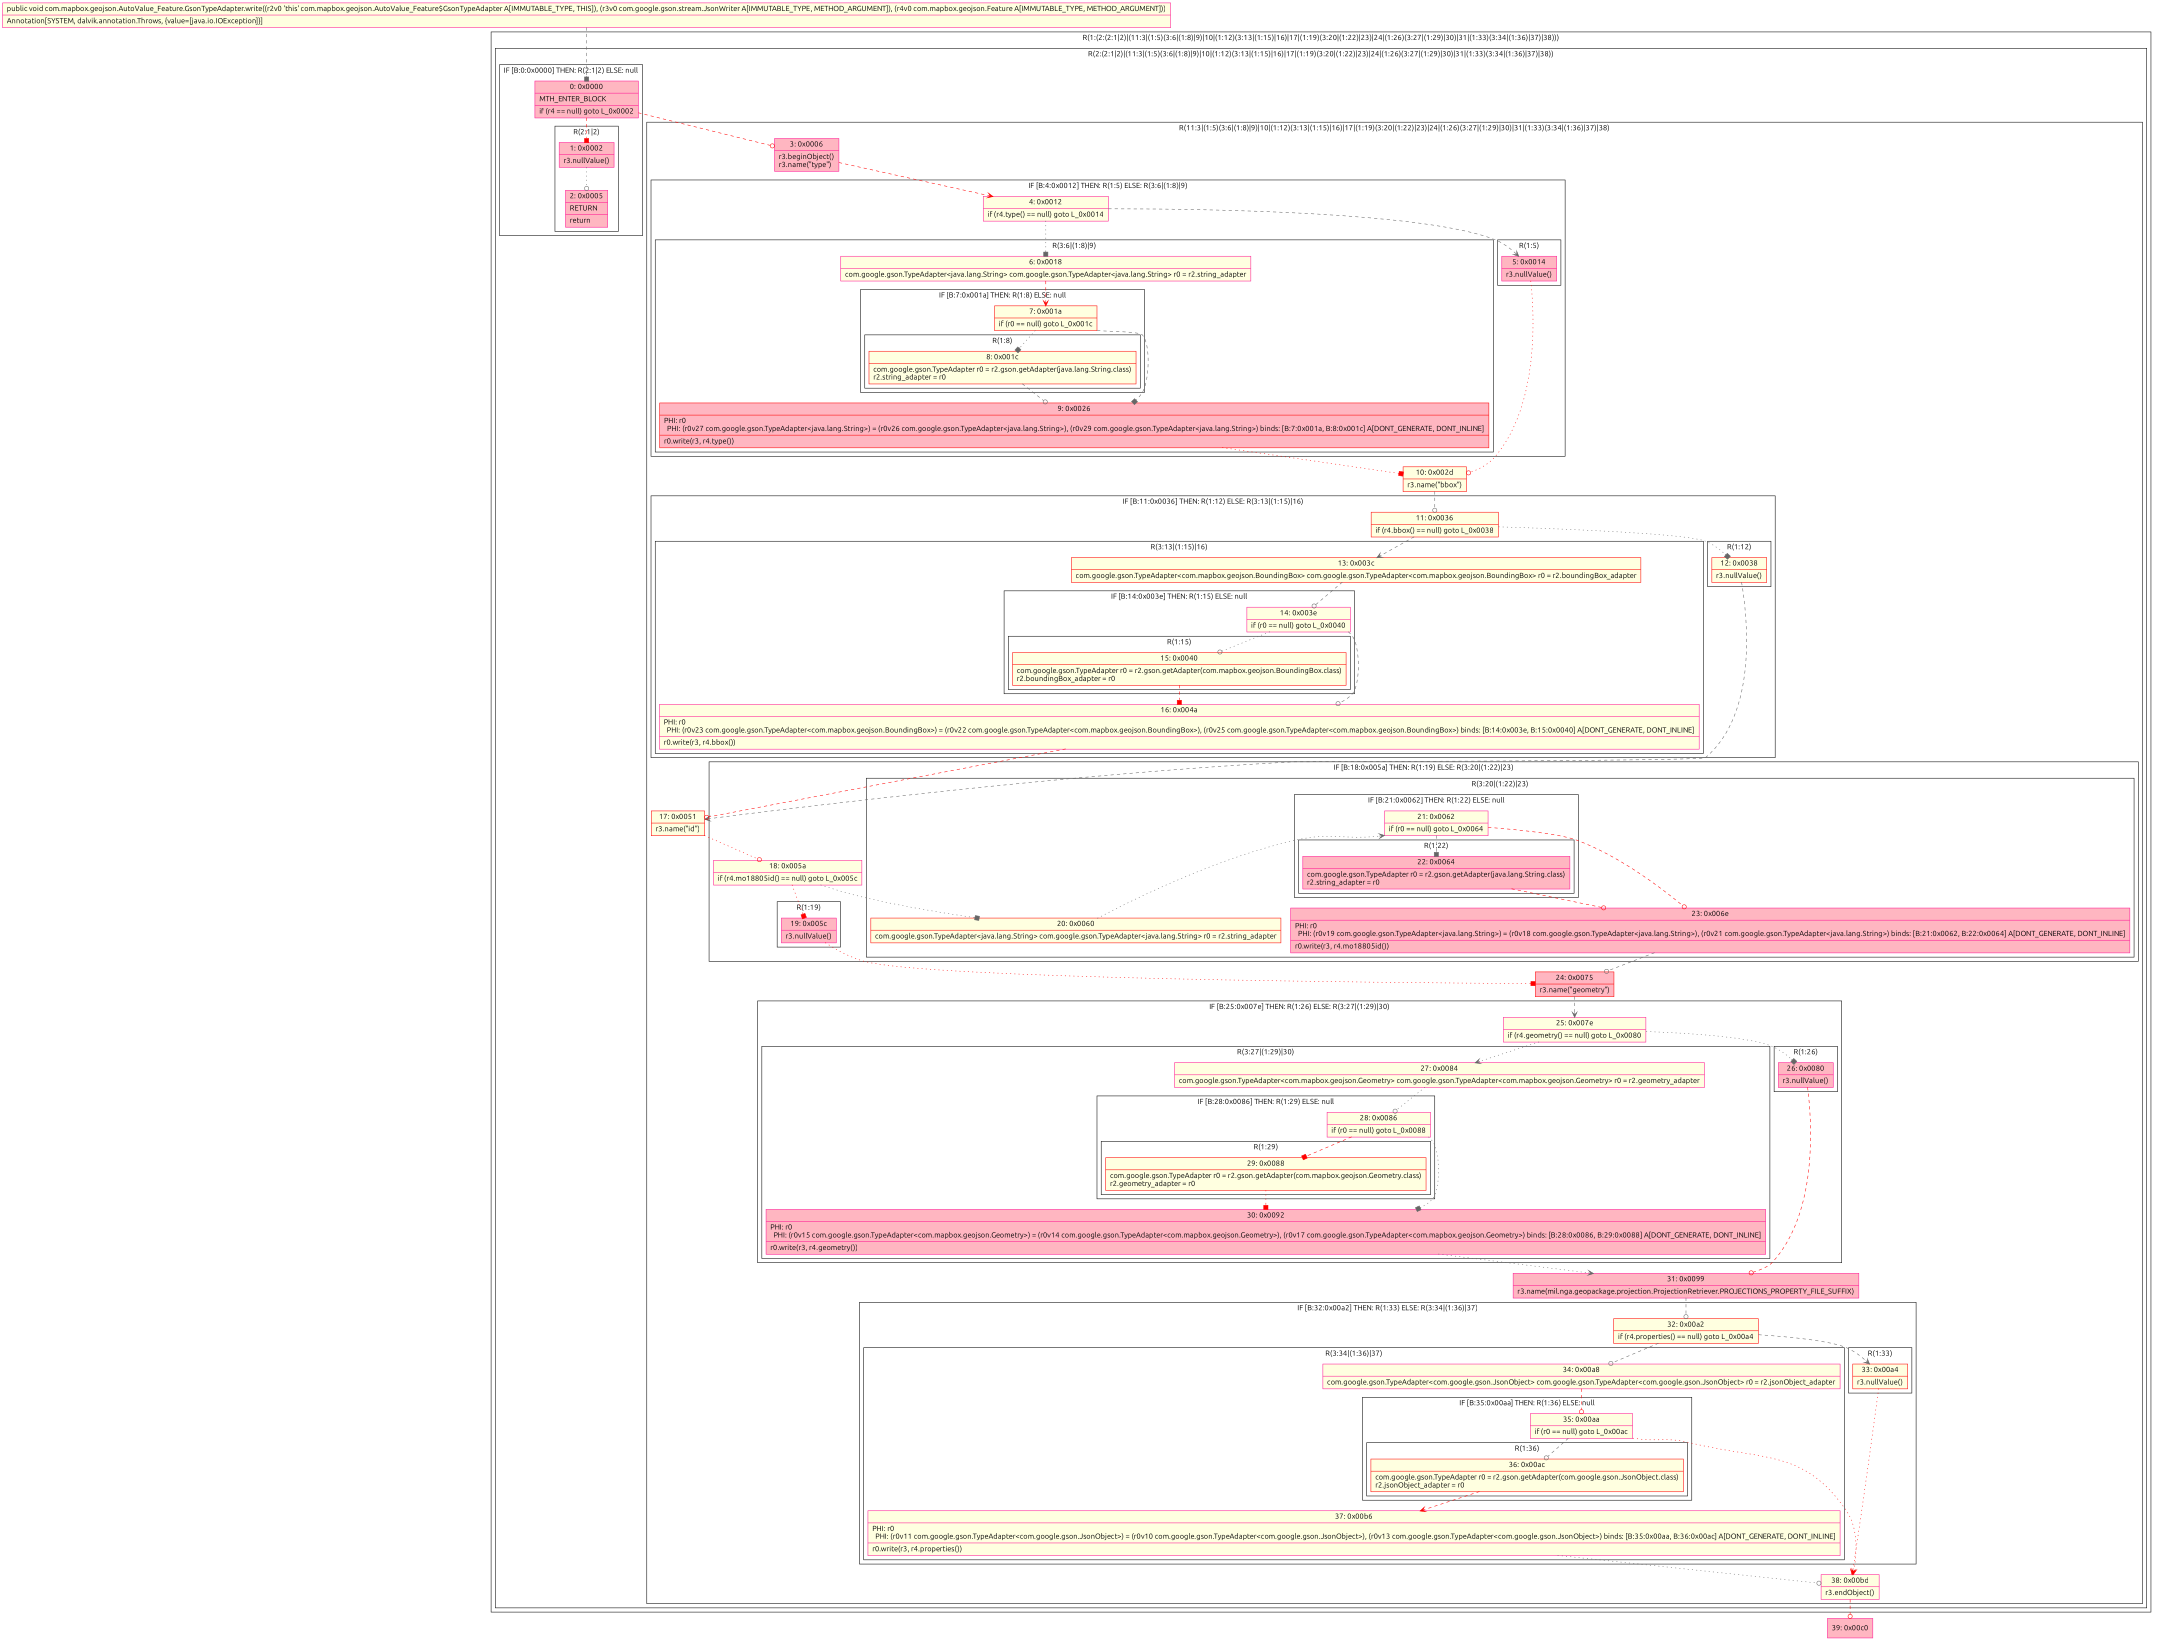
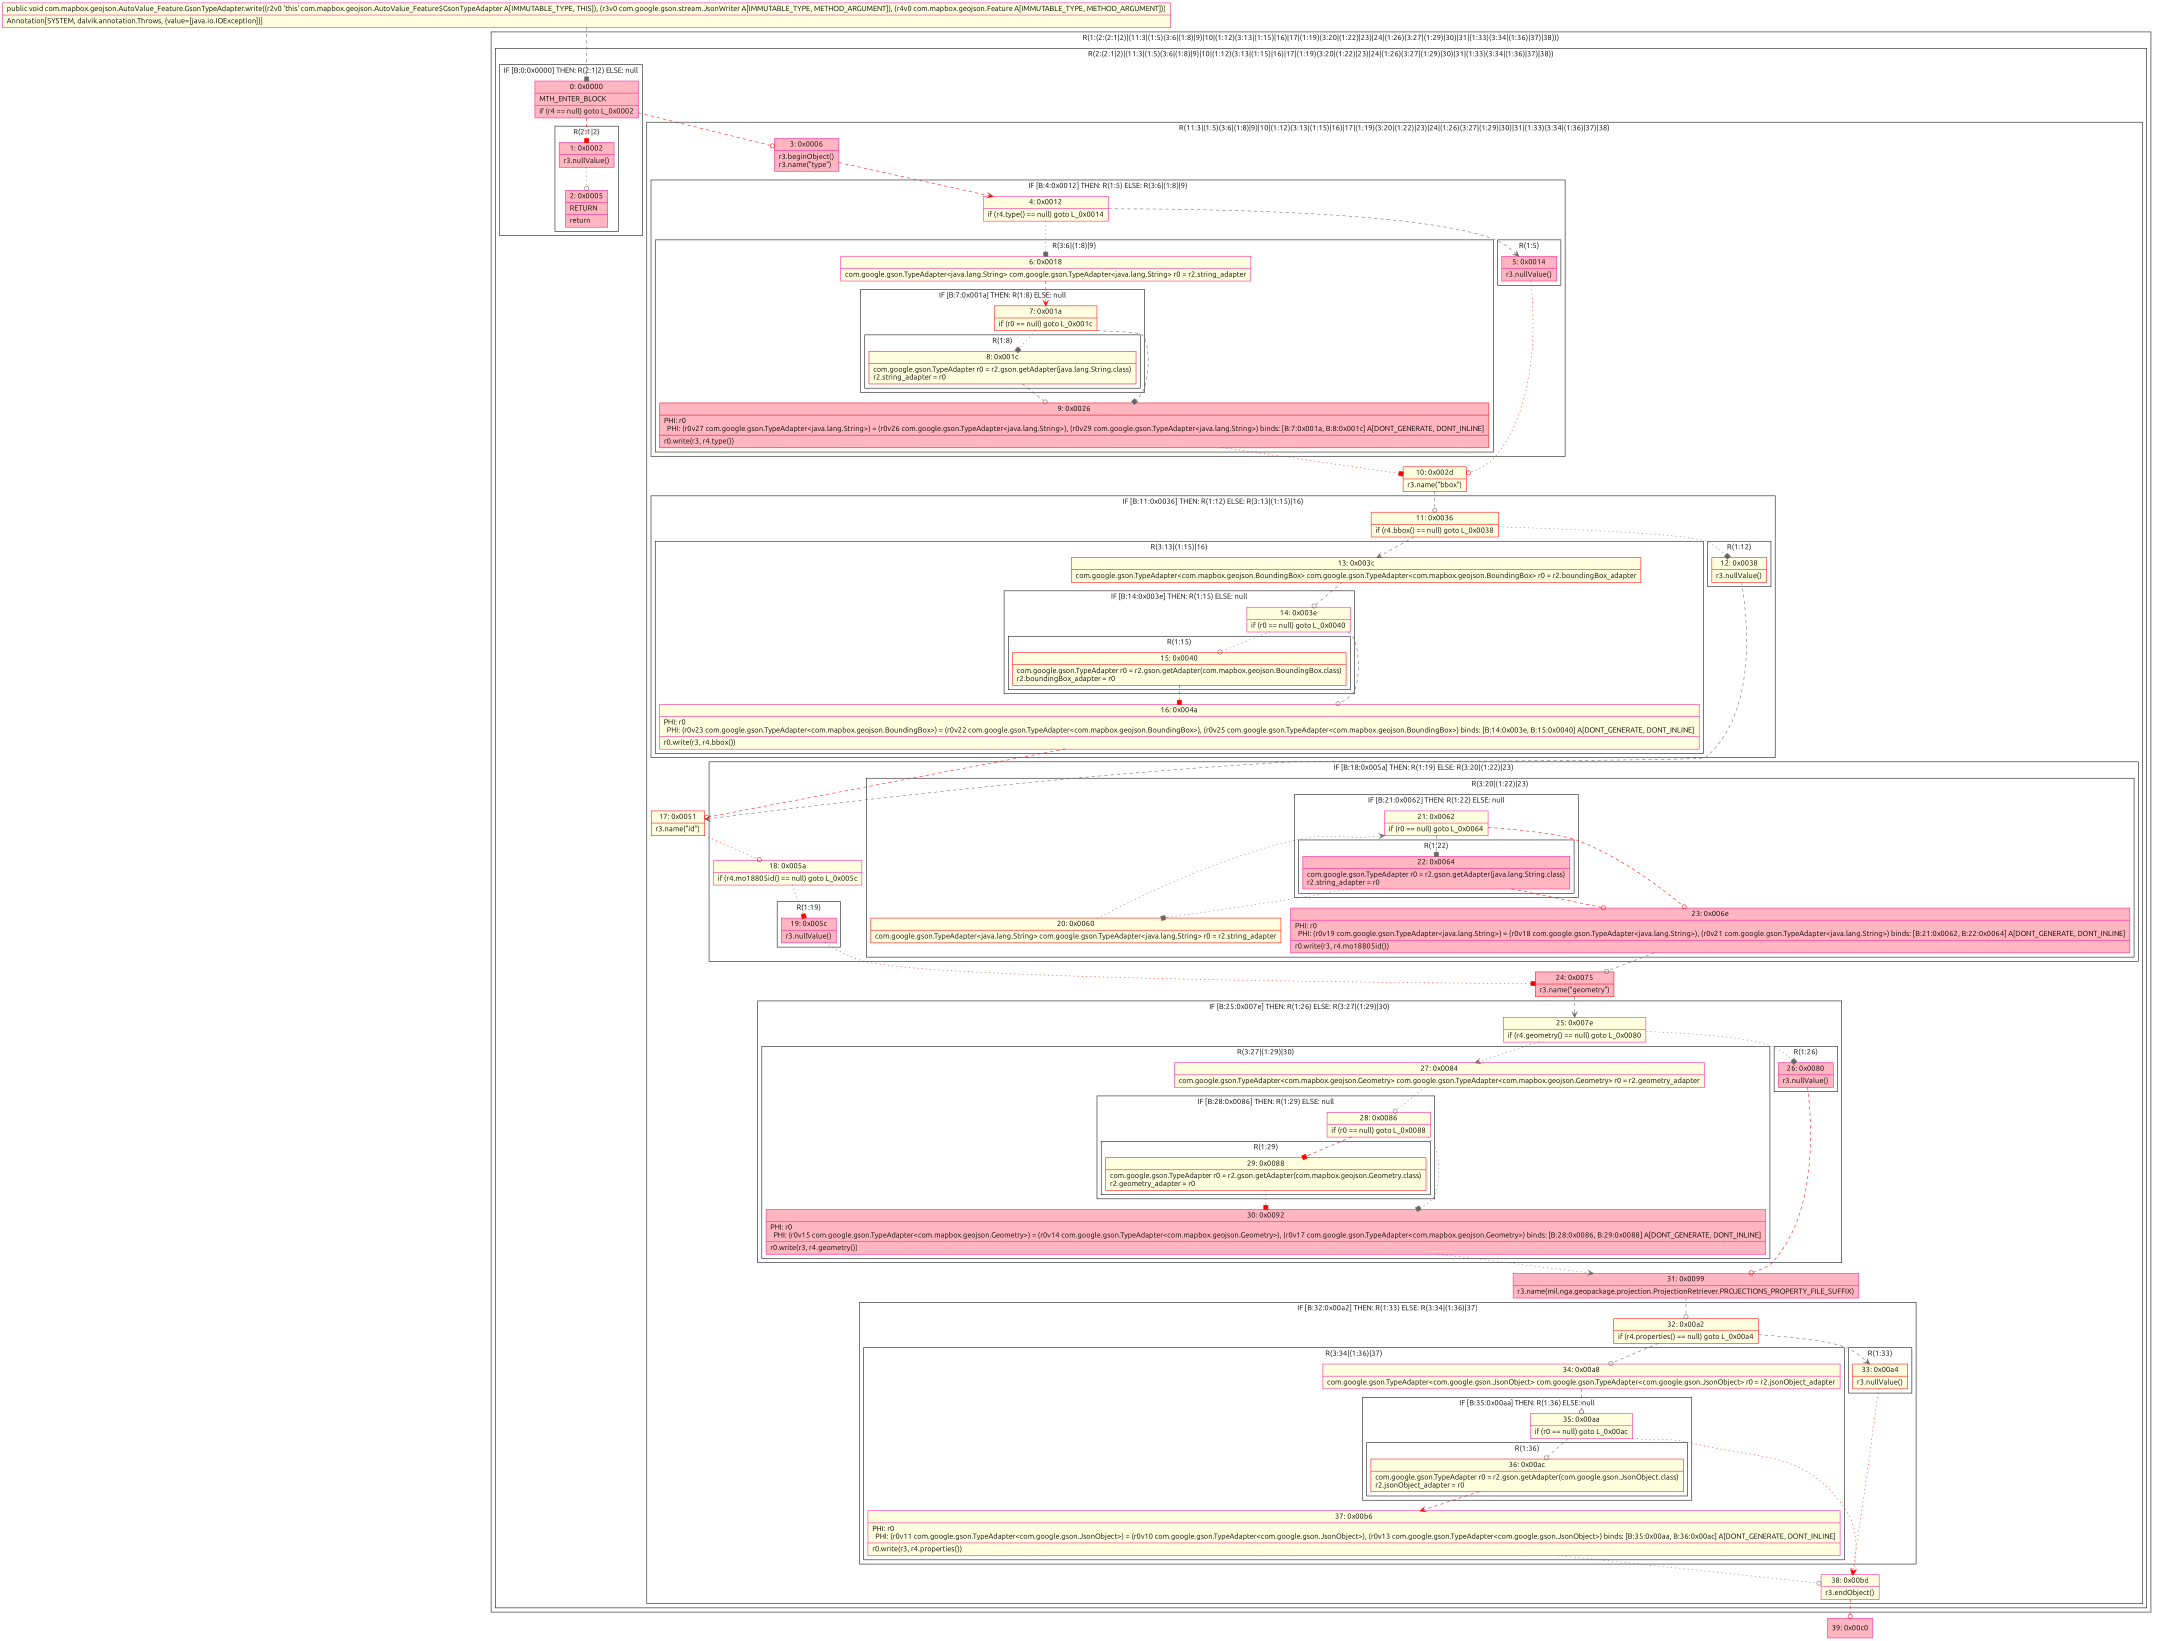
edge "18: 0x005a" -> "20: 0x0060": now "22: 0x0064" -> "20: 0x0060"
